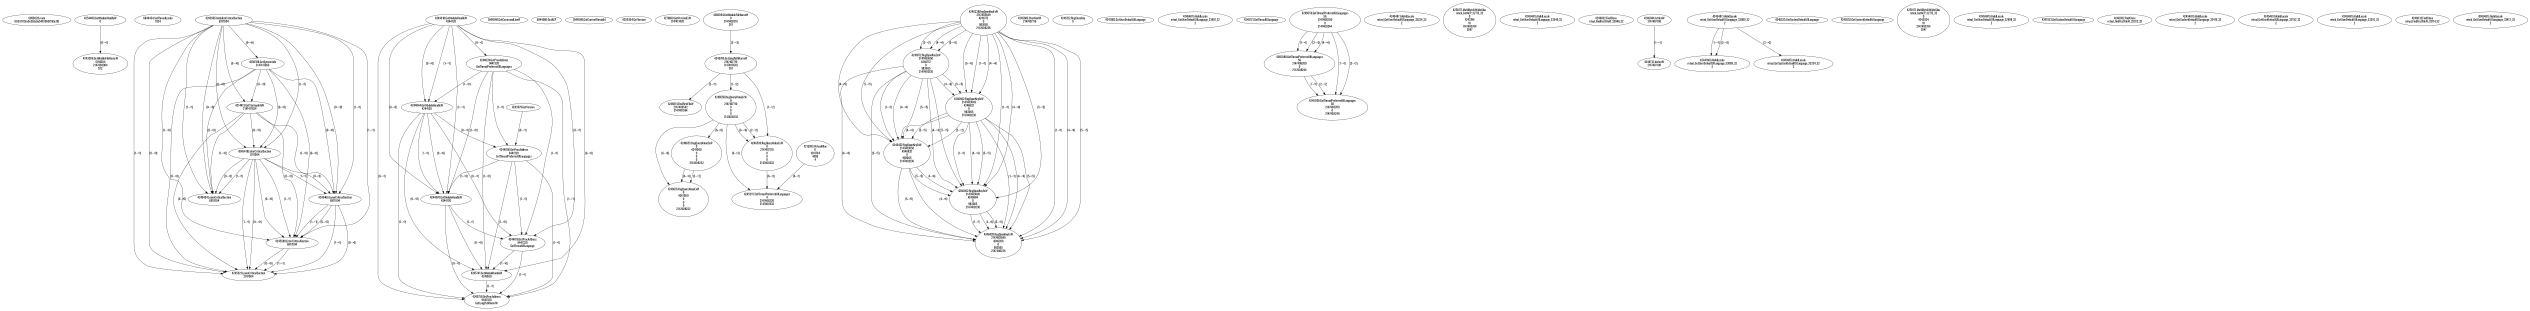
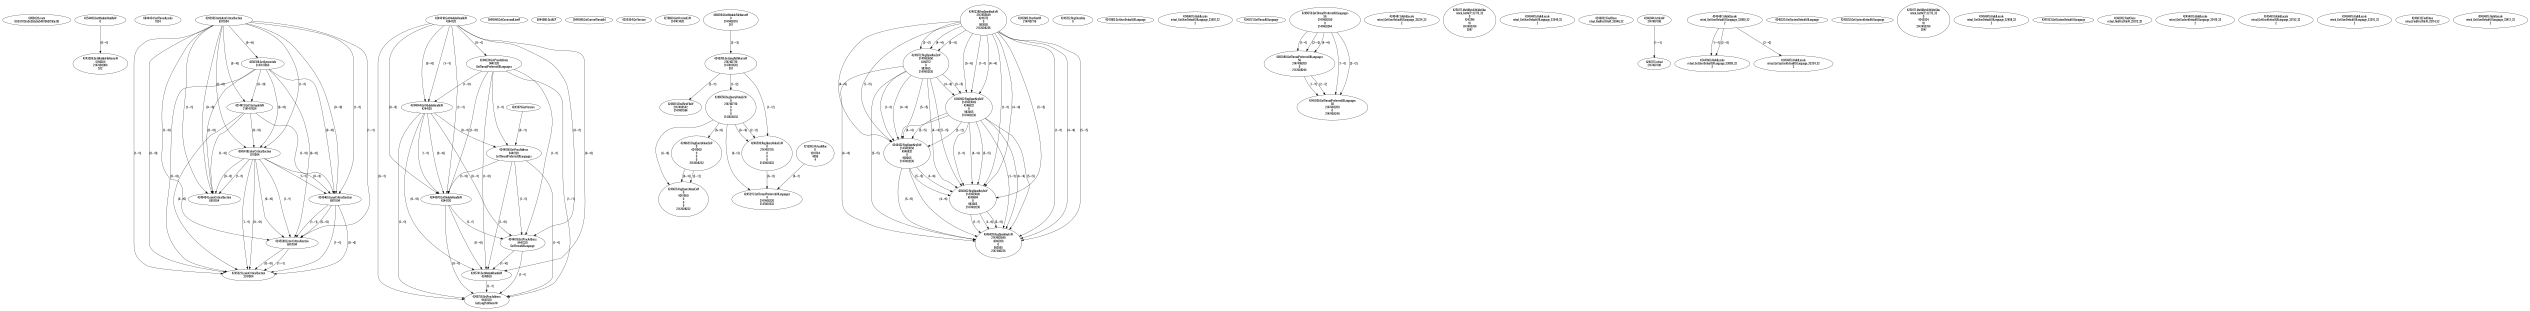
node "4246113.lstrlenW 2147407108": label "4246113.lstrlenW 2147407108" -> "4246113.retval 2147407108"
edge "4214413.GetStartupInfoW 2147417624" -> "4245580.EnterCriticalSection 6917004": removed, label "(0-->0)"
